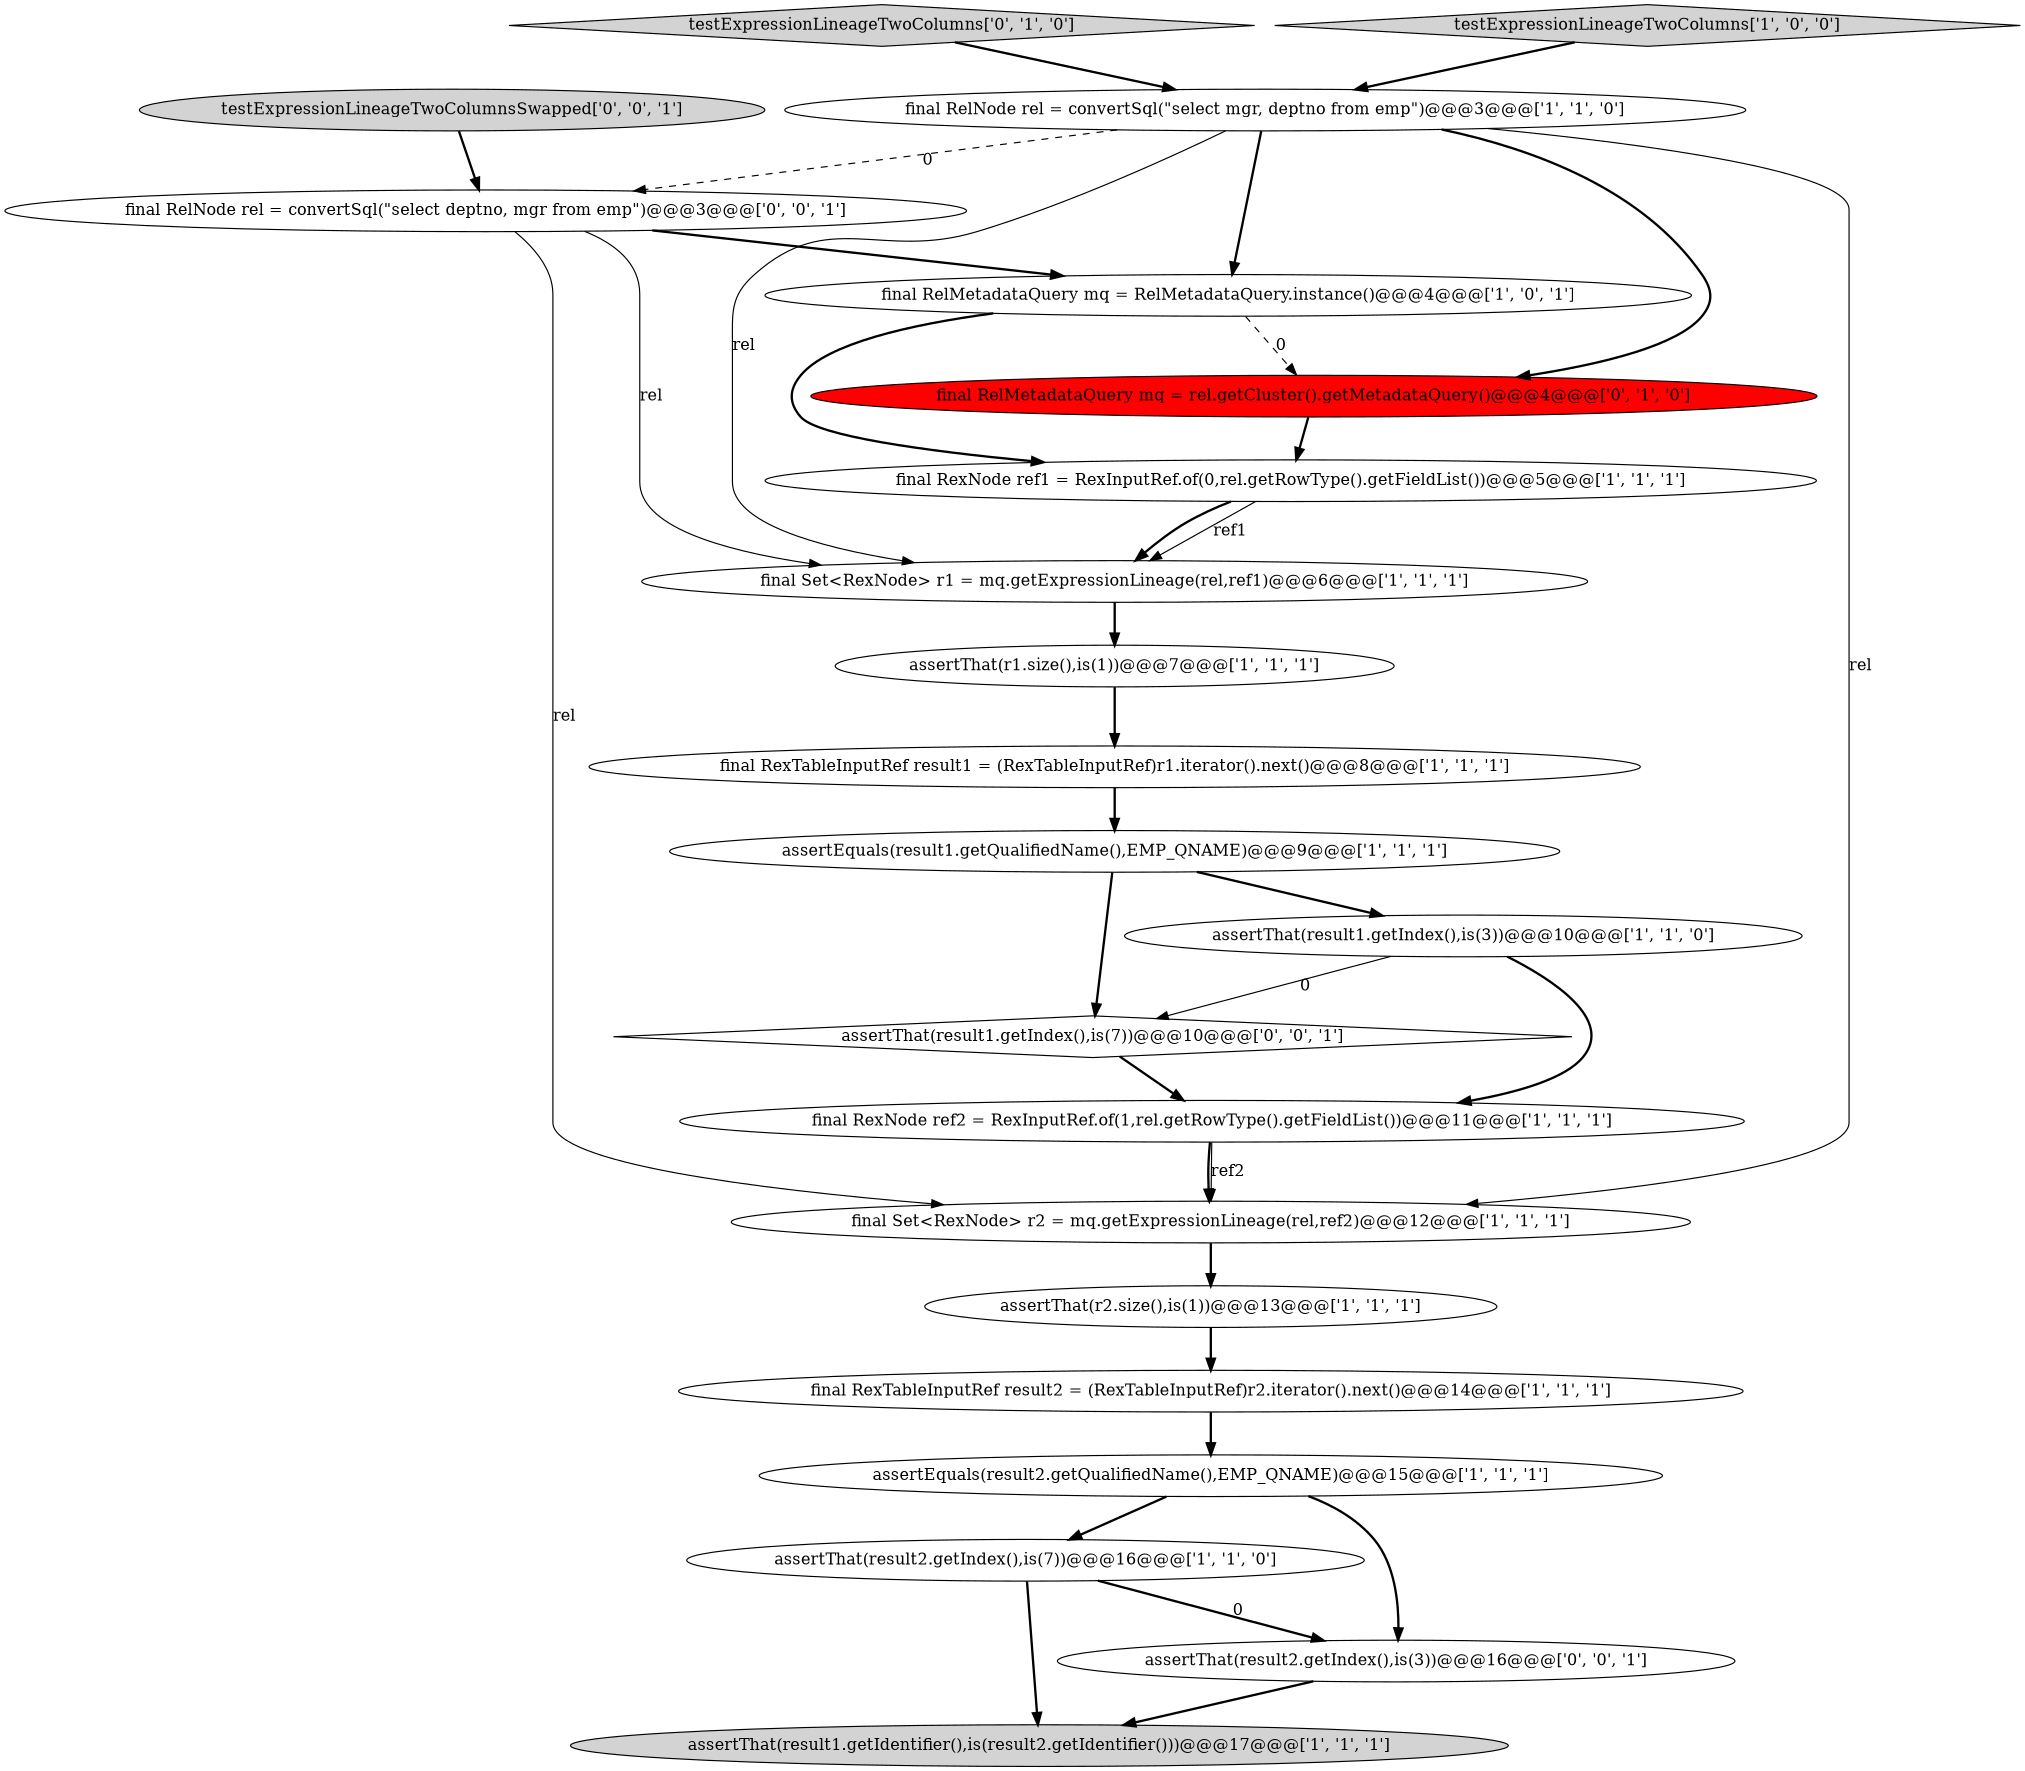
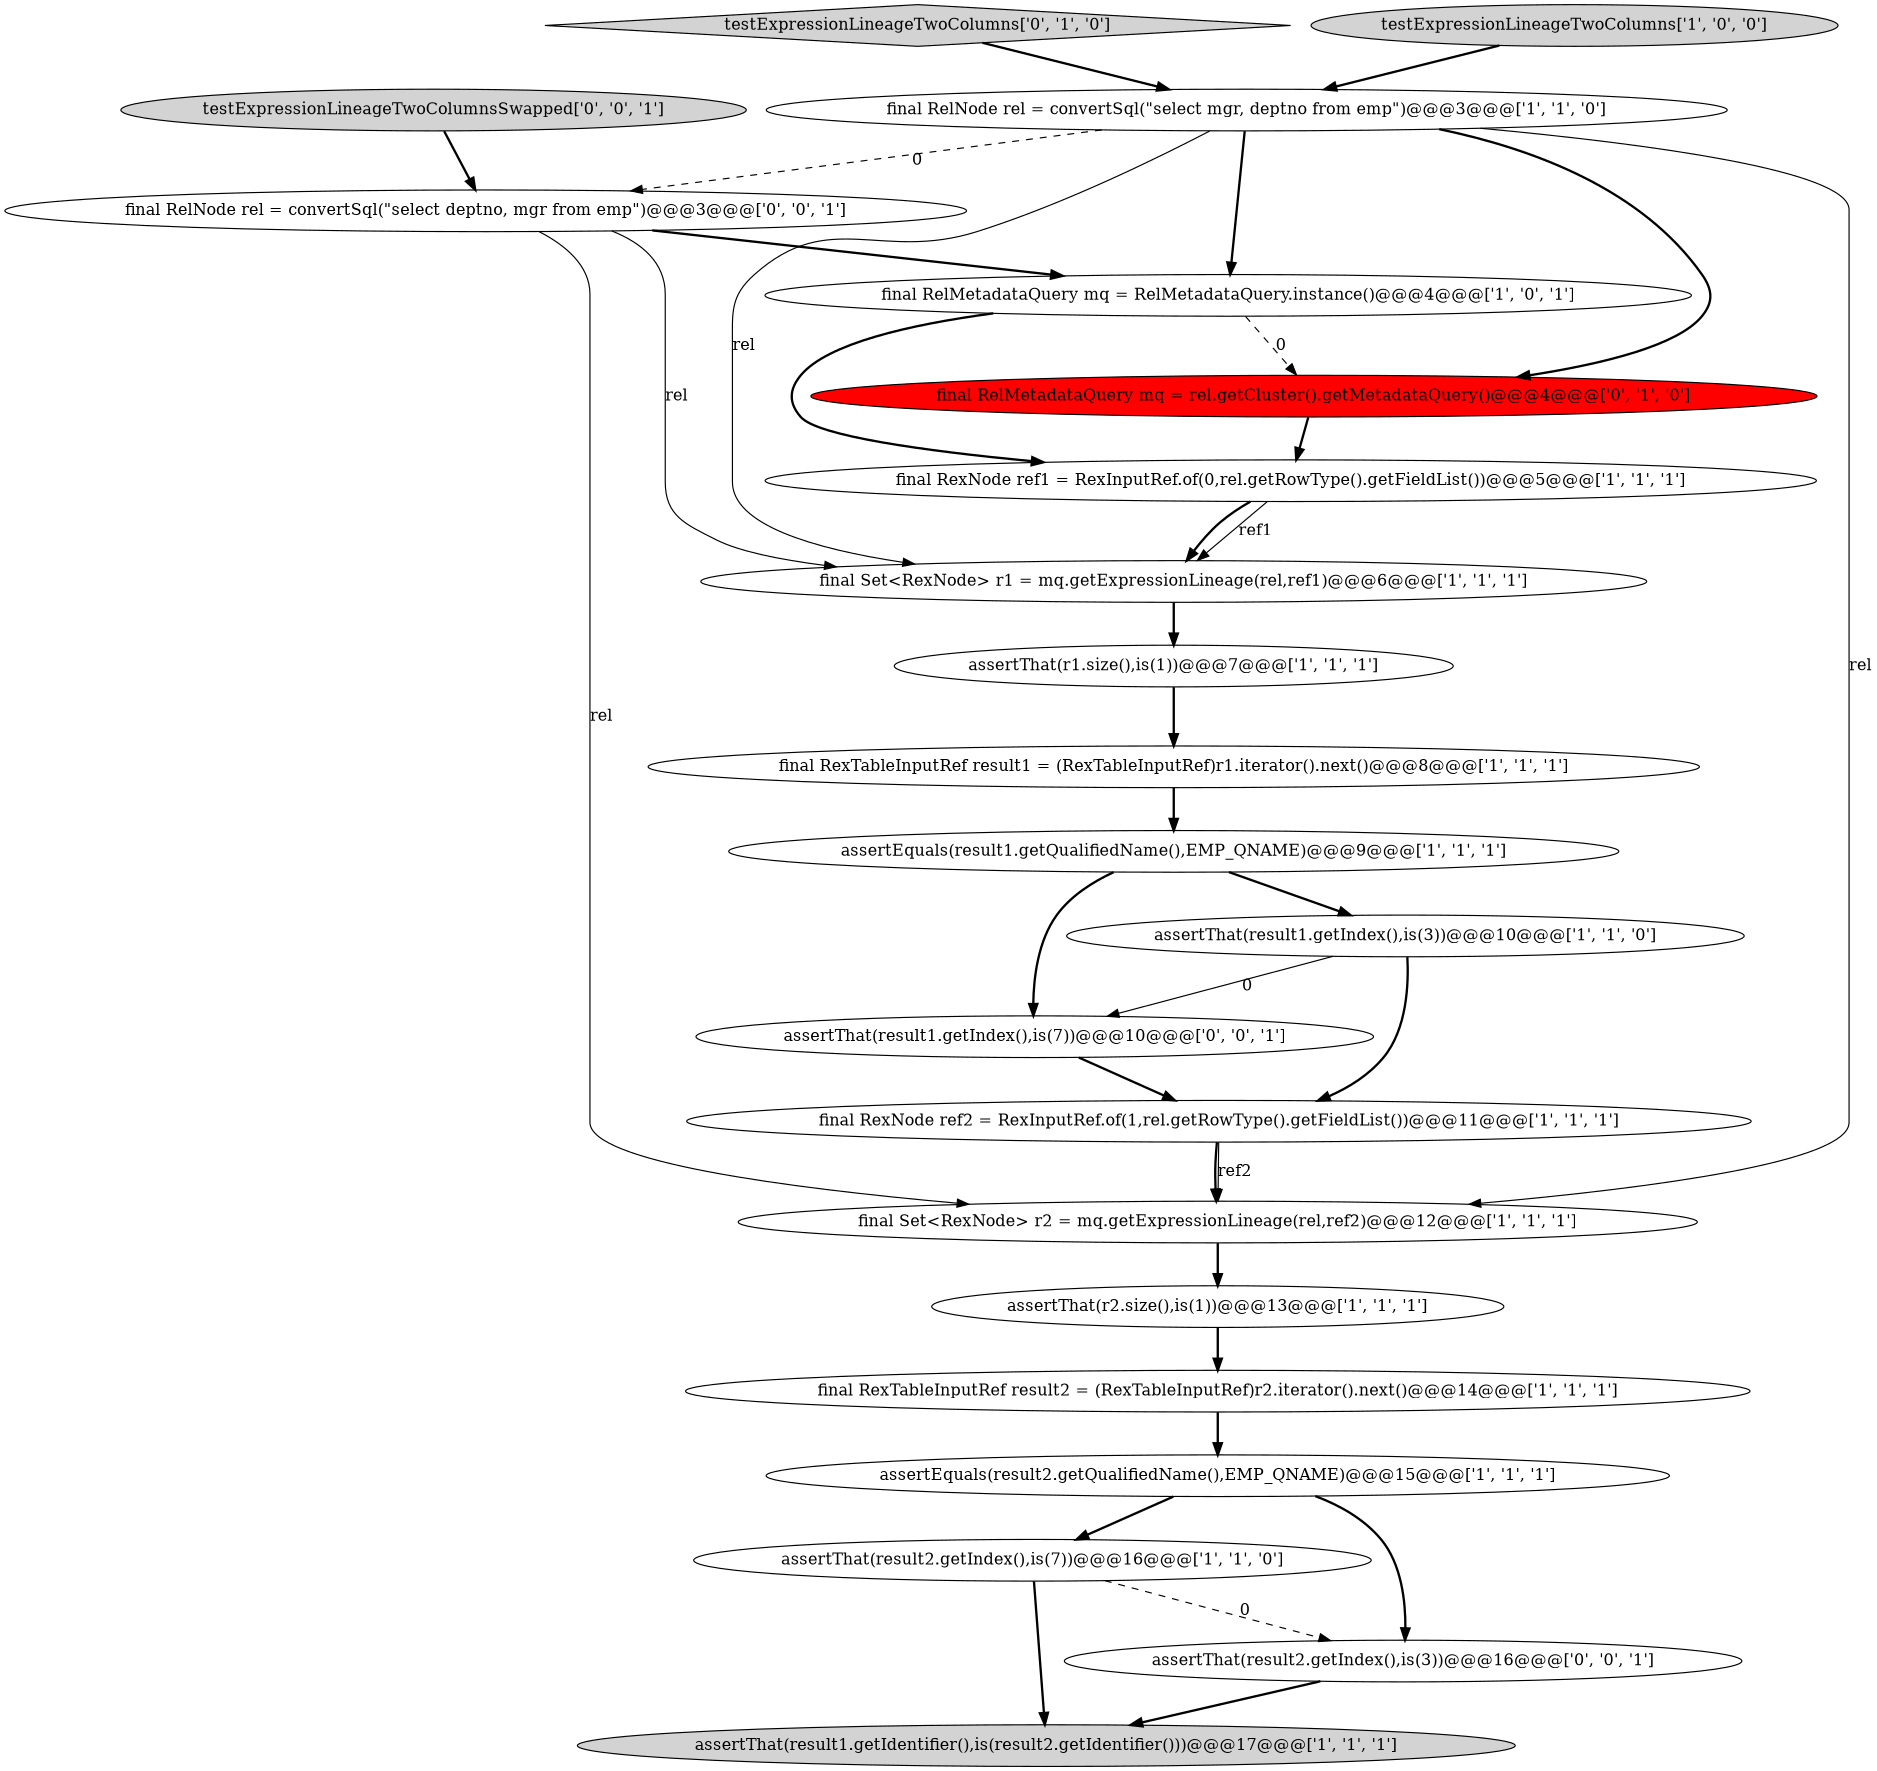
node "testExpressionLineageTwoColumns['1', '0', '0']": shape diamond -> ellipse
node "assertThat(result1.getIndex(),is(7))@@@10@@@['0', '0', '1']": shape diamond -> ellipse
edge "assertThat(result2.getIndex(),is(7))@@@16@@@['1', '1', '0']" -> "assertThat(result2.getIndex(),is(3))@@@16@@@['0', '0', '1']": style bold -> dashed
